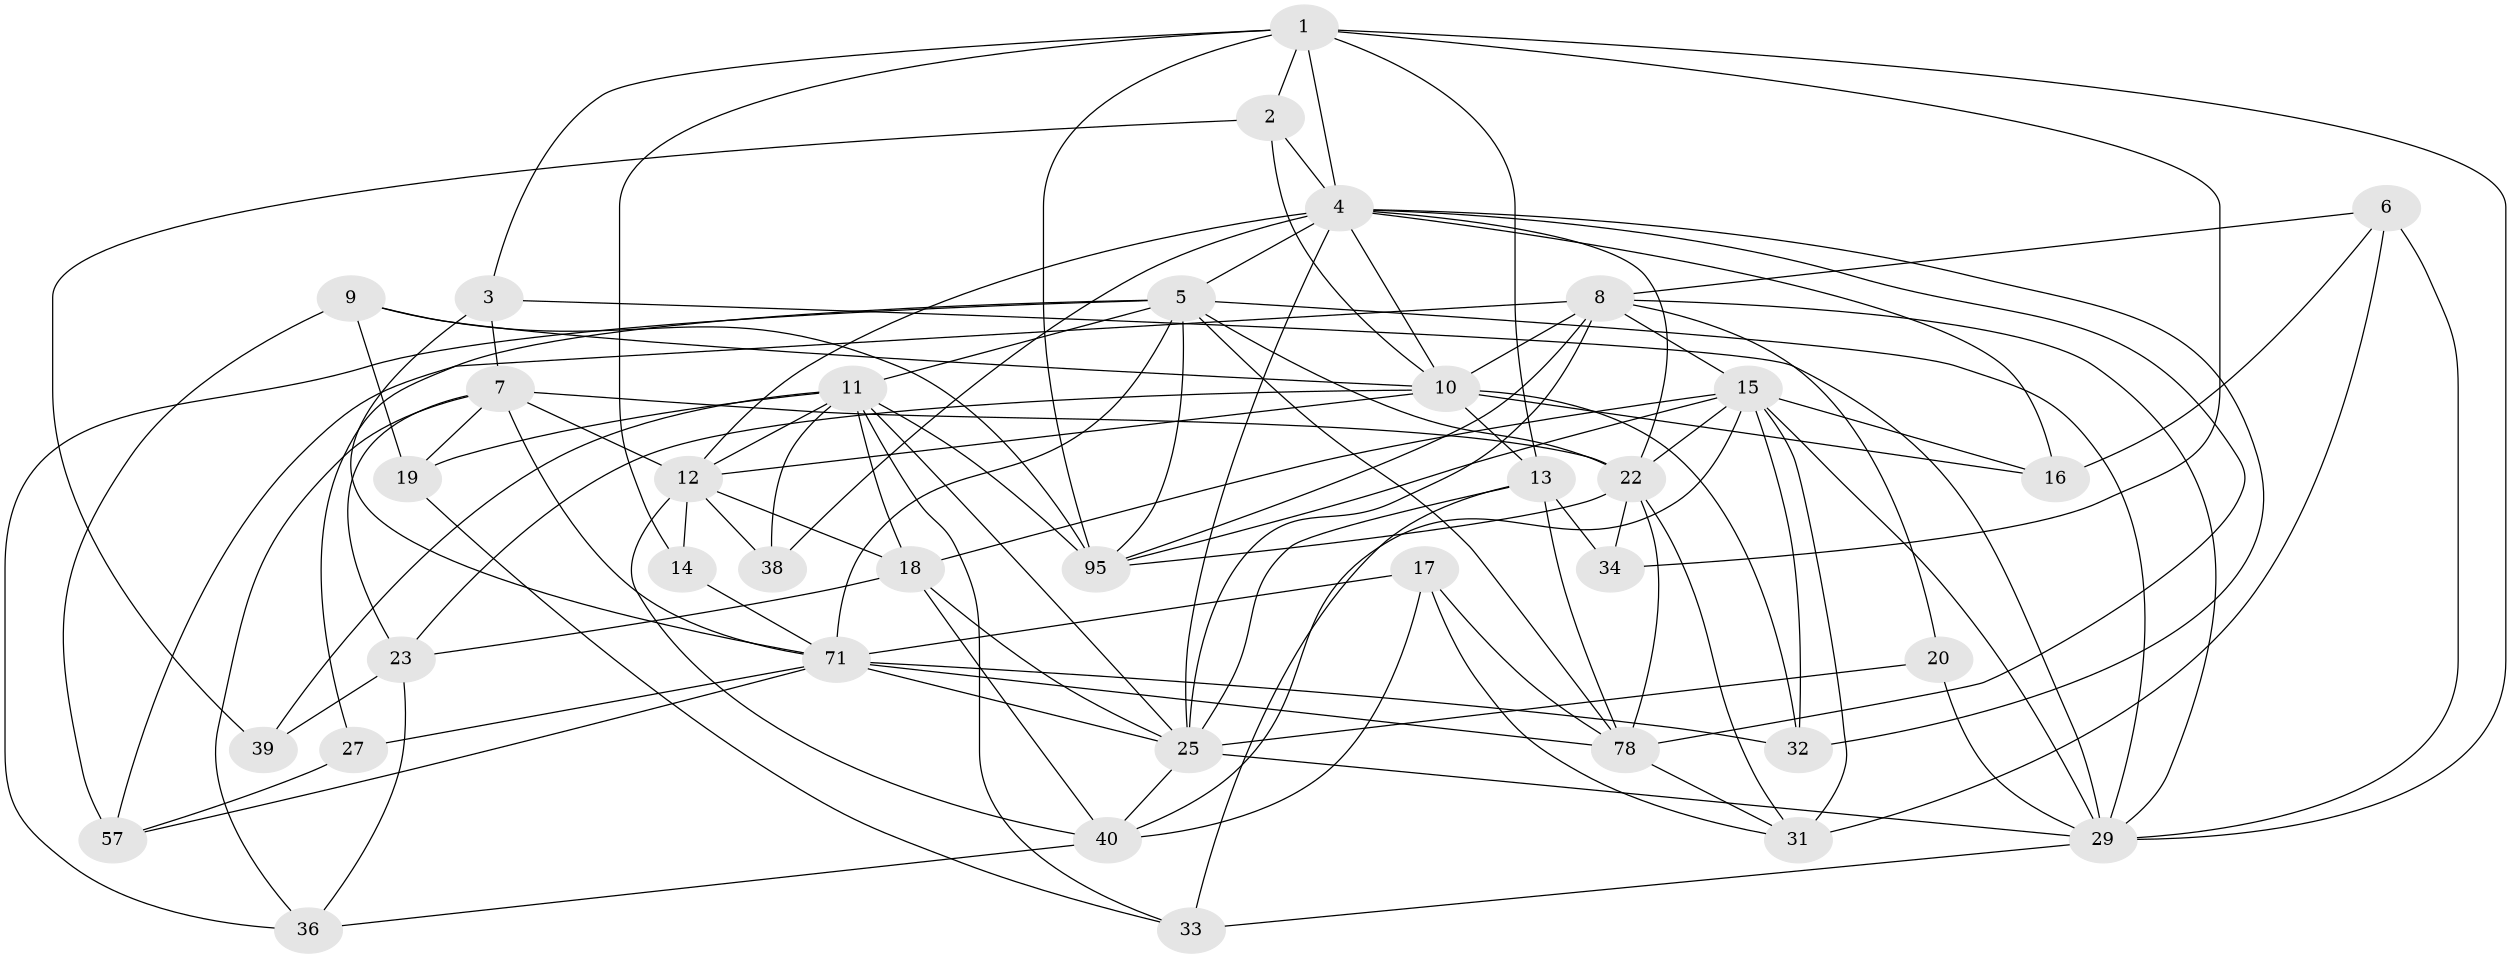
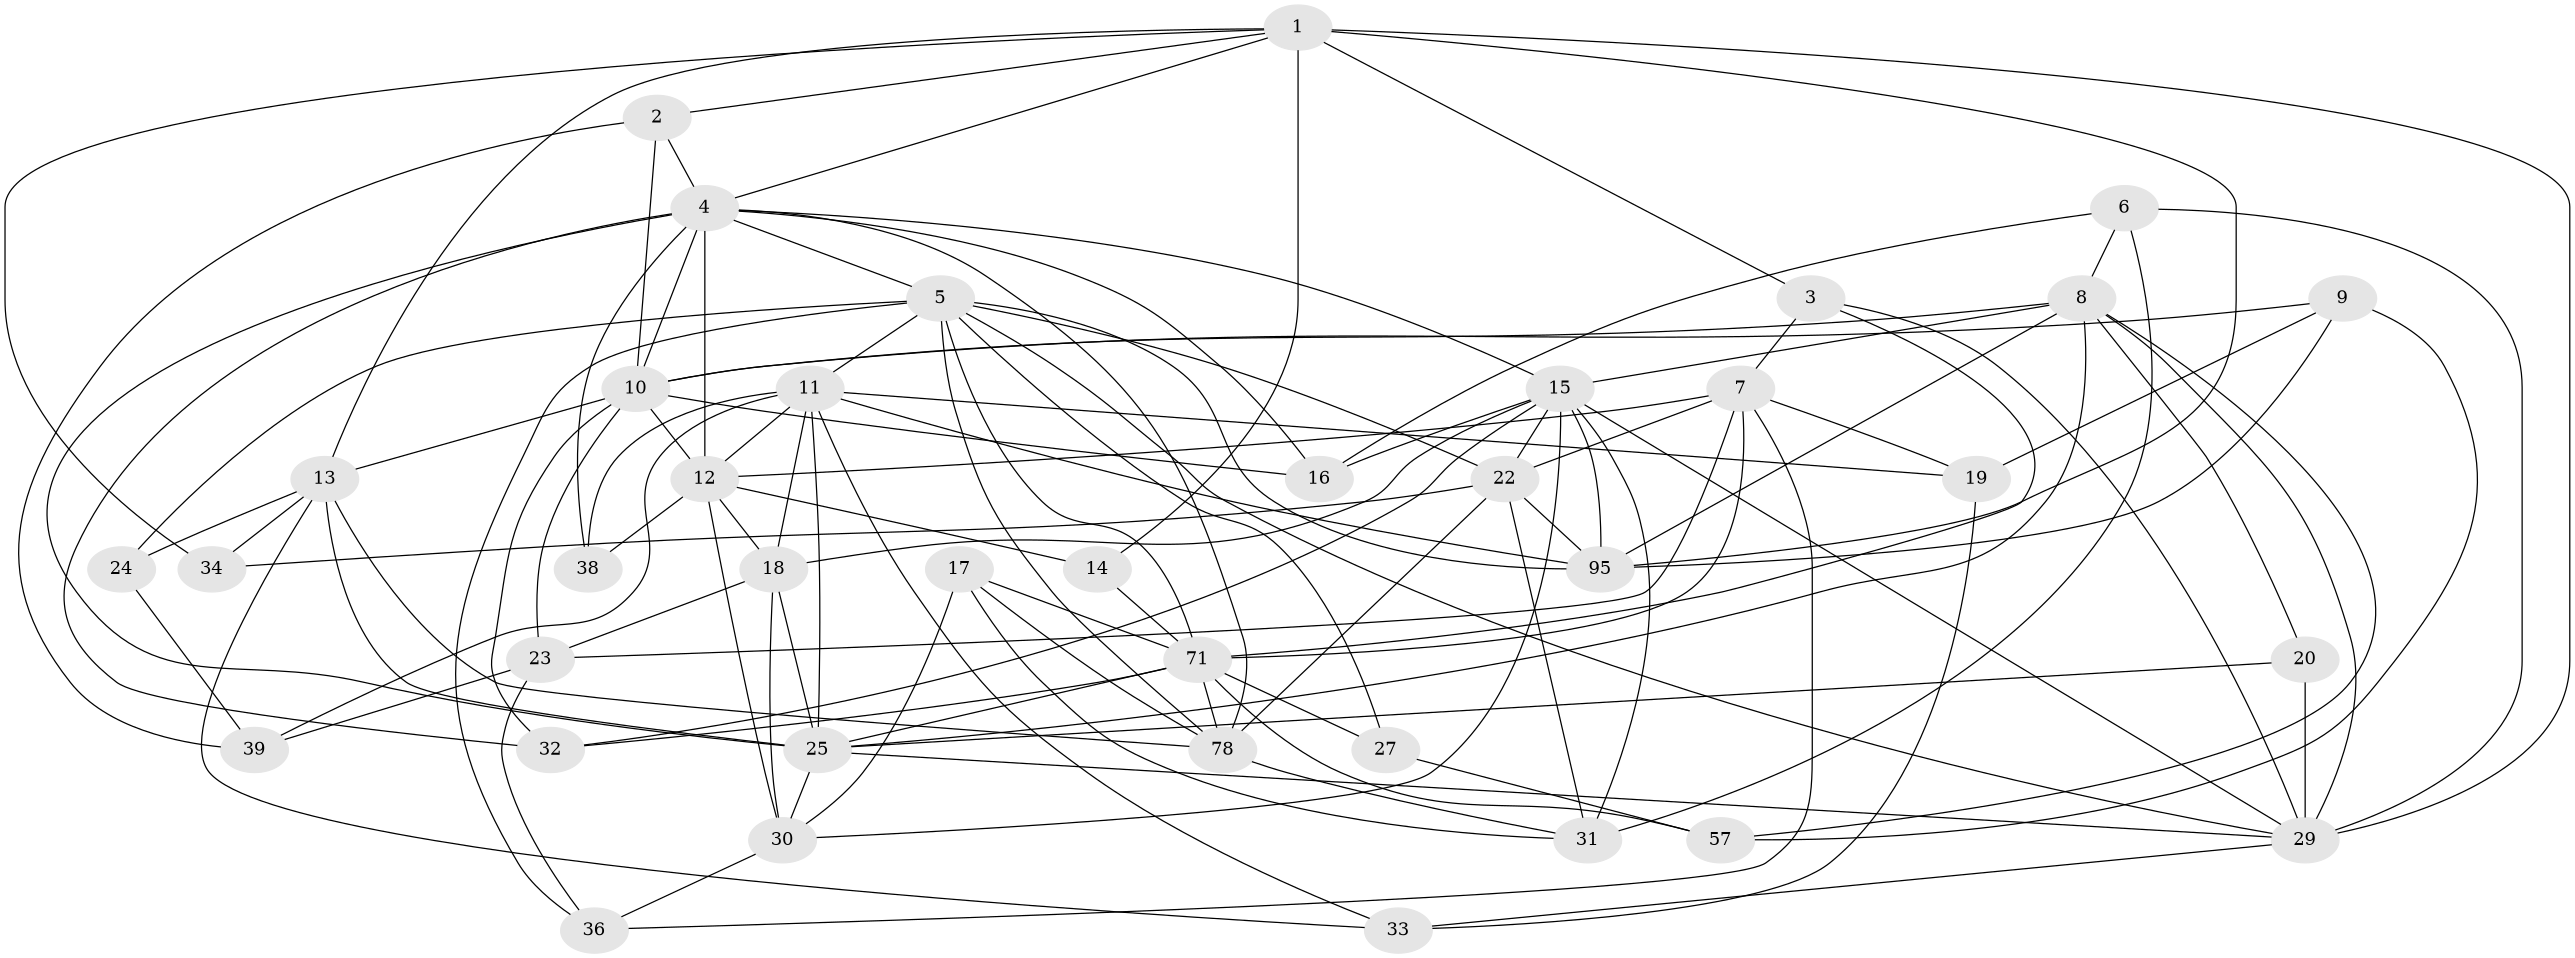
edge "4" -- "22": now "4" -- "15"
node "24": added
node "40": label "40" -> "30"
